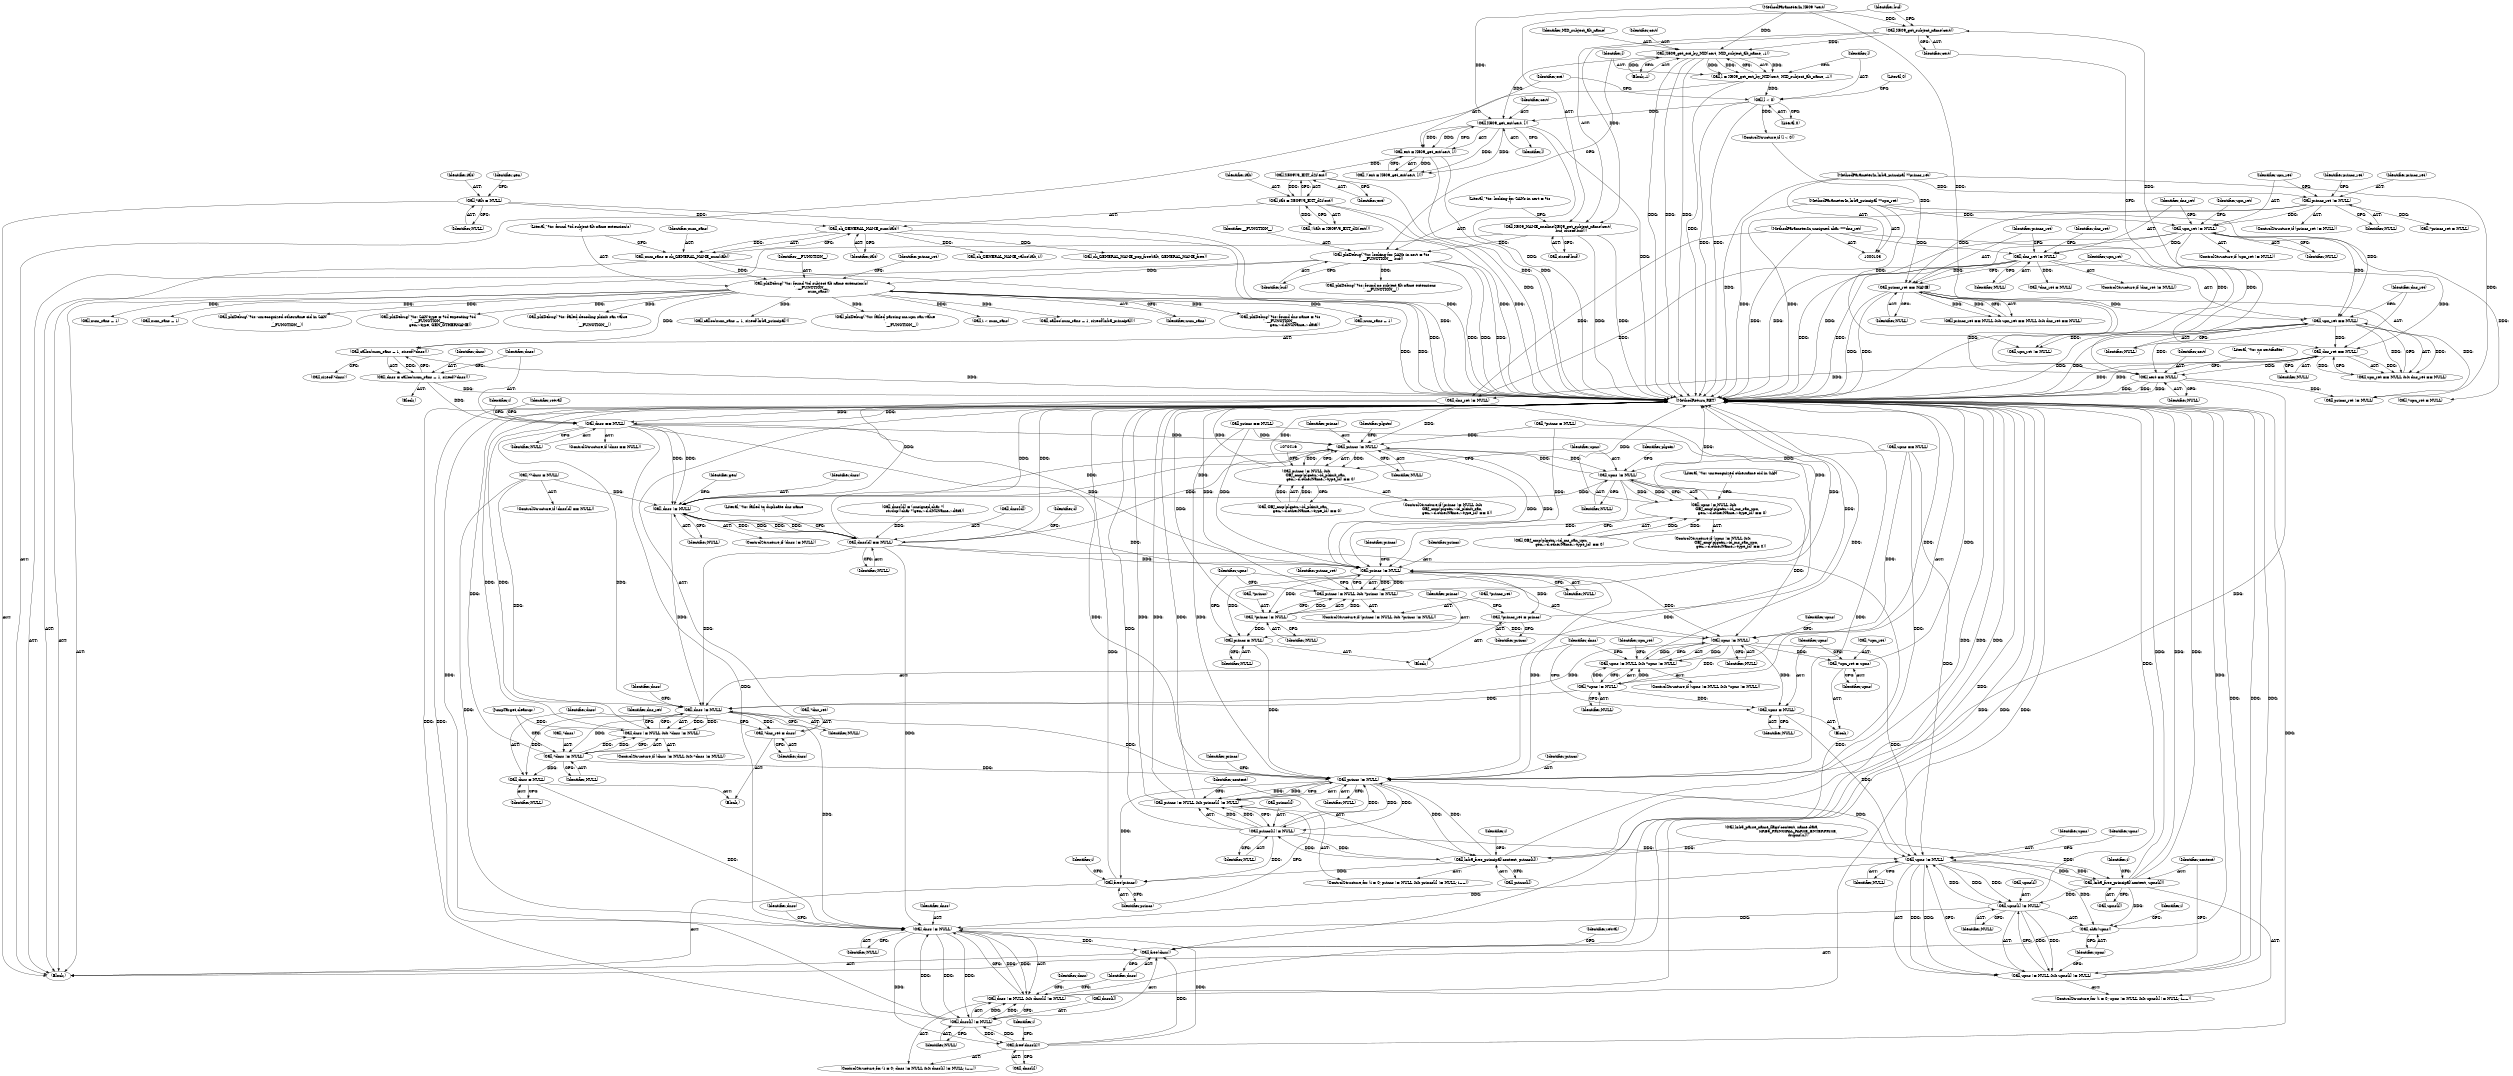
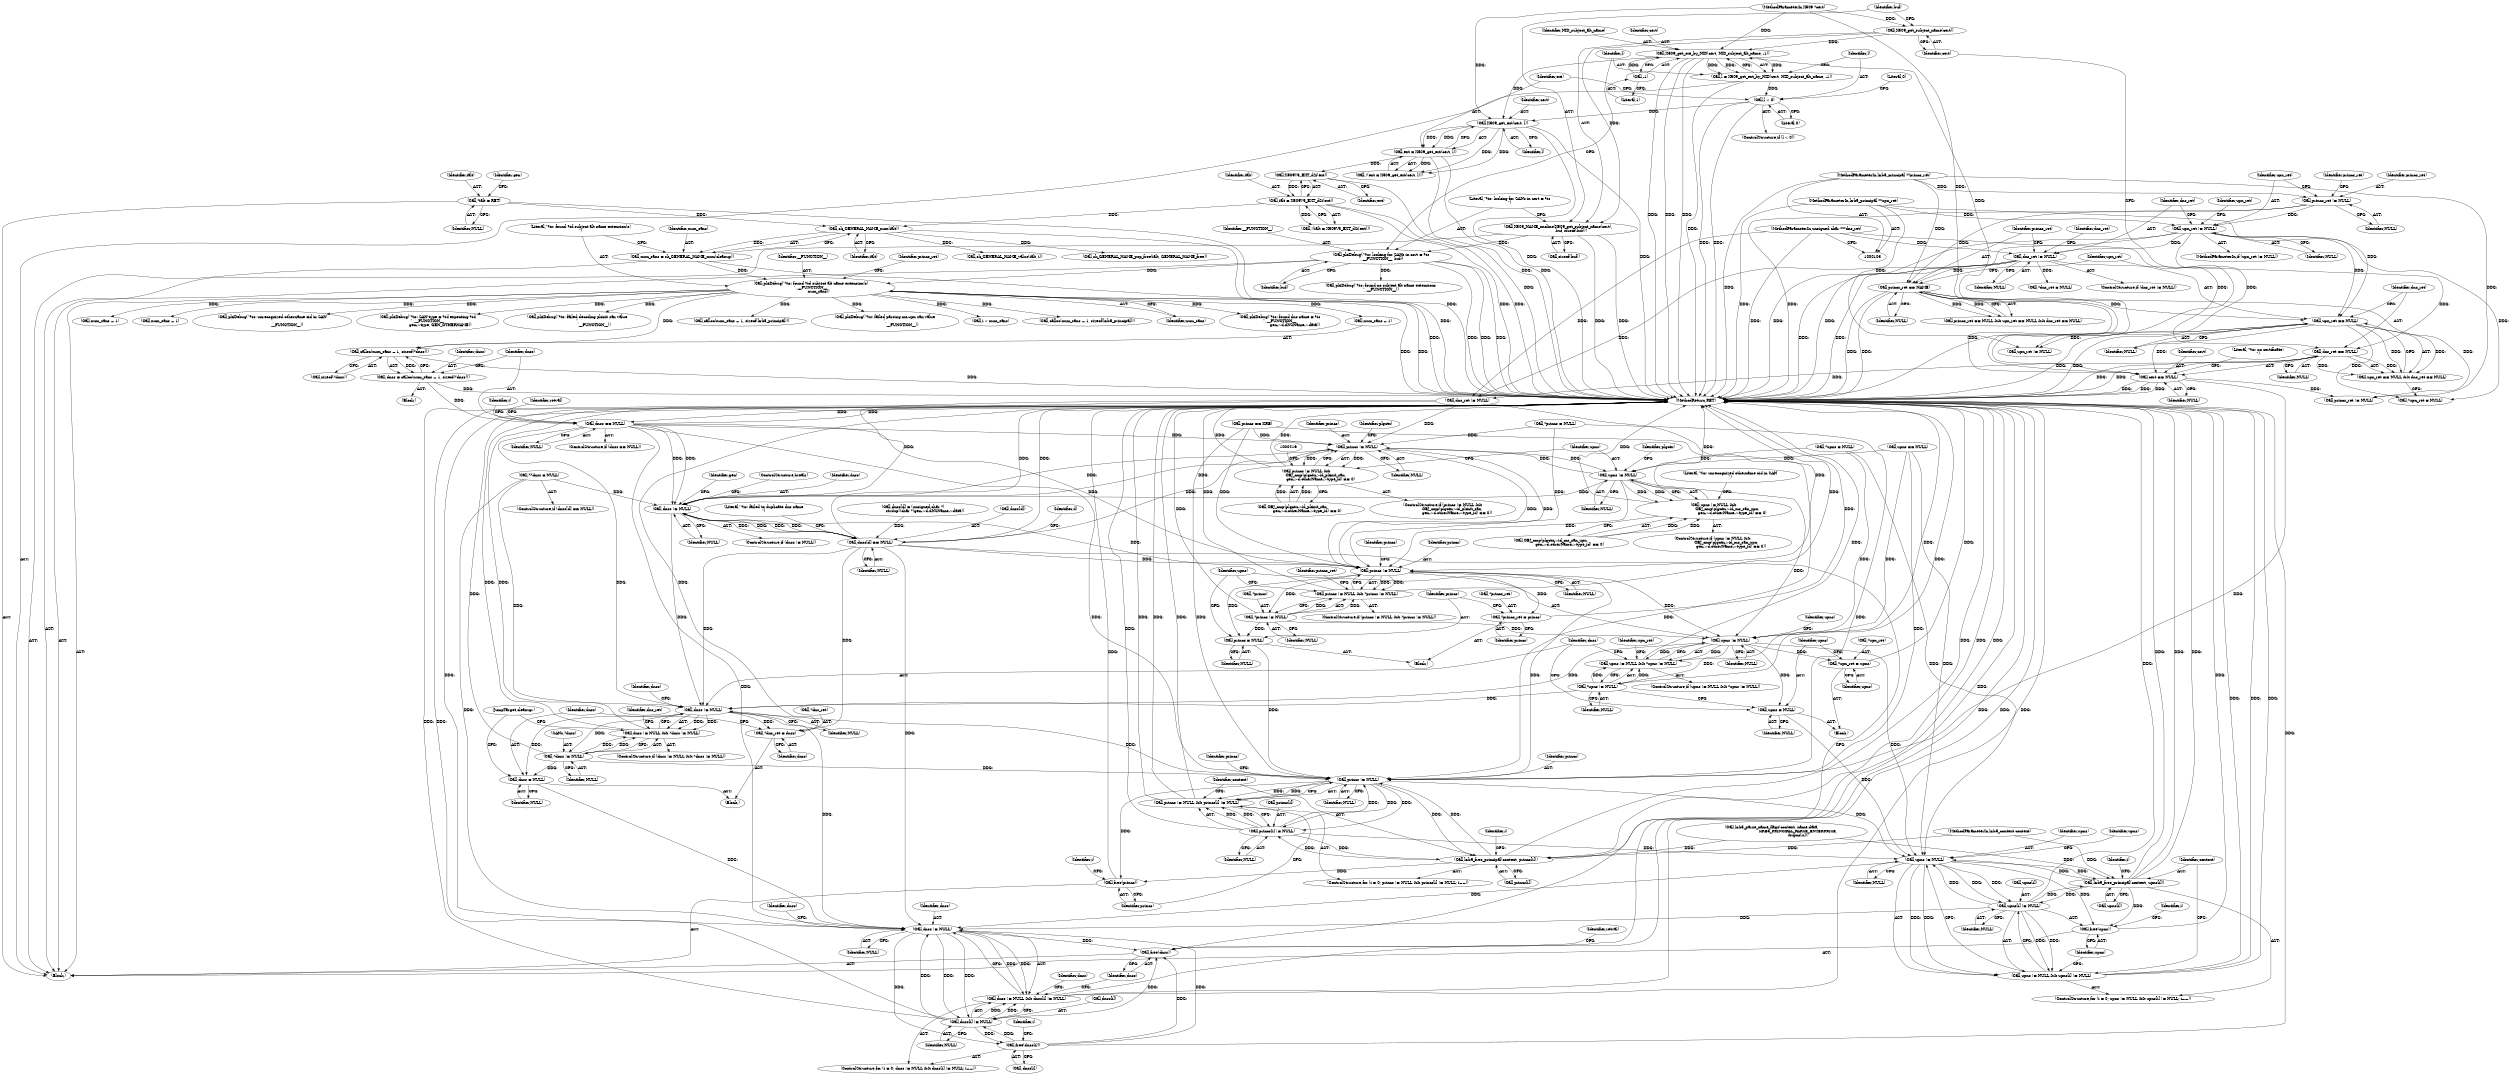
node "(Block,-1)": label "(Block,-1)" -> "(Call,-1)"
node "(Literal,1)": added
edge "(Call,l < 0)" -> "(ControlStructure,if (l < 0))": label "DDG: " -> "AST: "
edge "(Call,!(ext = X509_get_ext(cert, l)))" -> "(Call,ext = X509_get_ext(cert, l))": label "CFG: " -> "AST: "
edge "(ControlStructure,if (l < 0))" -> "(Call,princs_ret == NAME)": now "(MethodParameterIn,krb5_principal **princs_ret)" -> "(Call,princs_ret == NAME)"
node "(Call,*ialt = NULL)": label "(Call,*ialt = NULL)" -> "(Call,*ialt = RET)"
edge "(Call,ialt = X509V3_EXT_d2i(ext))" -> "(Call,sk_GENERAL_NAME_num(ialt))": label "AST: " -> "DDG: "
node "(ControlStructure,if (princs_ret != NULL))": removed
node "(Call,*princs_ret = NULL)": removed
edge "(MethodParameterIn,unsigned char ***dns_ret)" -> "1000103": label "AST: " -> "CFG: "
edge "(Call,cert == NULL)" -> "(Call,X509_get_subject_name(cert))": now "(Call,cert == NULL)" -> "(Call,X509_get_ext_by_NID(cert, NID_subject_alt_name, -1))"
node "(Call,num_sans = sk_GENERAL_NAME_num(ialt))": label "(Call,num_sans = sk_GENERAL_NAME_num(ialt))" -> "(Call,num_sans = sk_GENERAL_NAME_num(cleanup))"
node "(ControlStructure,if (upn_ret != NULL))": label "(ControlStructure,if (upn_ret != NULL))" -> "(MethodParameterIn,if (upn_ret != NULL))"
edge "(Call,upn_ret == NULL)" -> "(Call,dns_ret == NULL)": now "(Call,upn_ret == NULL)" -> "(Call,*upn_ret = NULL)"
edge "(Call,dns_ret == NULL)" -> "(Call,cert == NULL)": label "DDG: " -> "AST: "
edge "(Call,sizeof(*dnss))" -> "(Call,calloc(num_sans + 1, sizeof(*dnss)))": added, label "AST:"
edge "(Call,upn_ret == NULL && dns_ret == NULL)" -> "(Call,dns_ret == NULL)": now "(Call,upn_ret == NULL && dns_ret == NULL)" -> "(Call,*upn_ret = NULL)"
edge "(MethodReturn,RET)" -> "(Call,dnss == NULL)": reversed
node "(Call,princs == NULL)": label "(Call,princs == NULL)" -> "(Call,princs == KRB)"
node "1070416": label "1070416" -> "1000416"
node "(Call,*upns = NULL)": added
node "(ControlStructure,break;)": added
edge "(Call,*upns != NULL)" -> "(MethodReturn,RET)": label "AST: " -> "DDG: "
edge "(Call,*dns_ret = dnss)" -> "(MethodReturn,RET)": label "AST: " -> "DDG: "
edge "(Call,*princs_ret)" -> "(ControlStructure,if (princs != NULL && *princs != NULL))": now "(Call,*princs_ret)" -> "(Call,*princs_ret = princs)"
edge "(Call,dnss[d] == NULL)" -> "(Call,*dns_ret = dnss)": added, label "DDG:"
edge "(Call,*upns != NULL)" -> "(Call,upns = NULL)": label "DDG: " -> "CFG: "
edge "(JumpTarget,cleanup:)" -> "(Call,dnss != NULL && *dnss != NULL)": label "DDG: " -> "CFG: "
node "(Call,*dnss)": label "(Call,*dnss)" -> "(SANs,*dnss)"
edge "(JumpTarget,cleanup:)" -> "(Call,*dnss != NULL)": now "(JumpTarget,cleanup:)" -> "(Call,dnss = NULL)"
edge "(Call,dnss[d] == NULL)" -> "(Call,free(dnss))": label "DDG: " -> "CFG: "
node "(MethodParameterIn,krb5_context context)": added
edge "(Call,princs[i] != NULL)" -> "(Call,free(princs))": removed, label "DDG:"
edge "(Call,upns[i] != NULL)" -> "(Call,krb5_free_principal(context, upns[i]))": added, label "DDG:"
node "(Call,char(upns))": label "(Call,char(upns))" -> "(Call,free(upns))"
edge "(Call,dnss[i] != NULL)" -> "(Call,free(dnss))": label "AST: " -> "DDG: "
